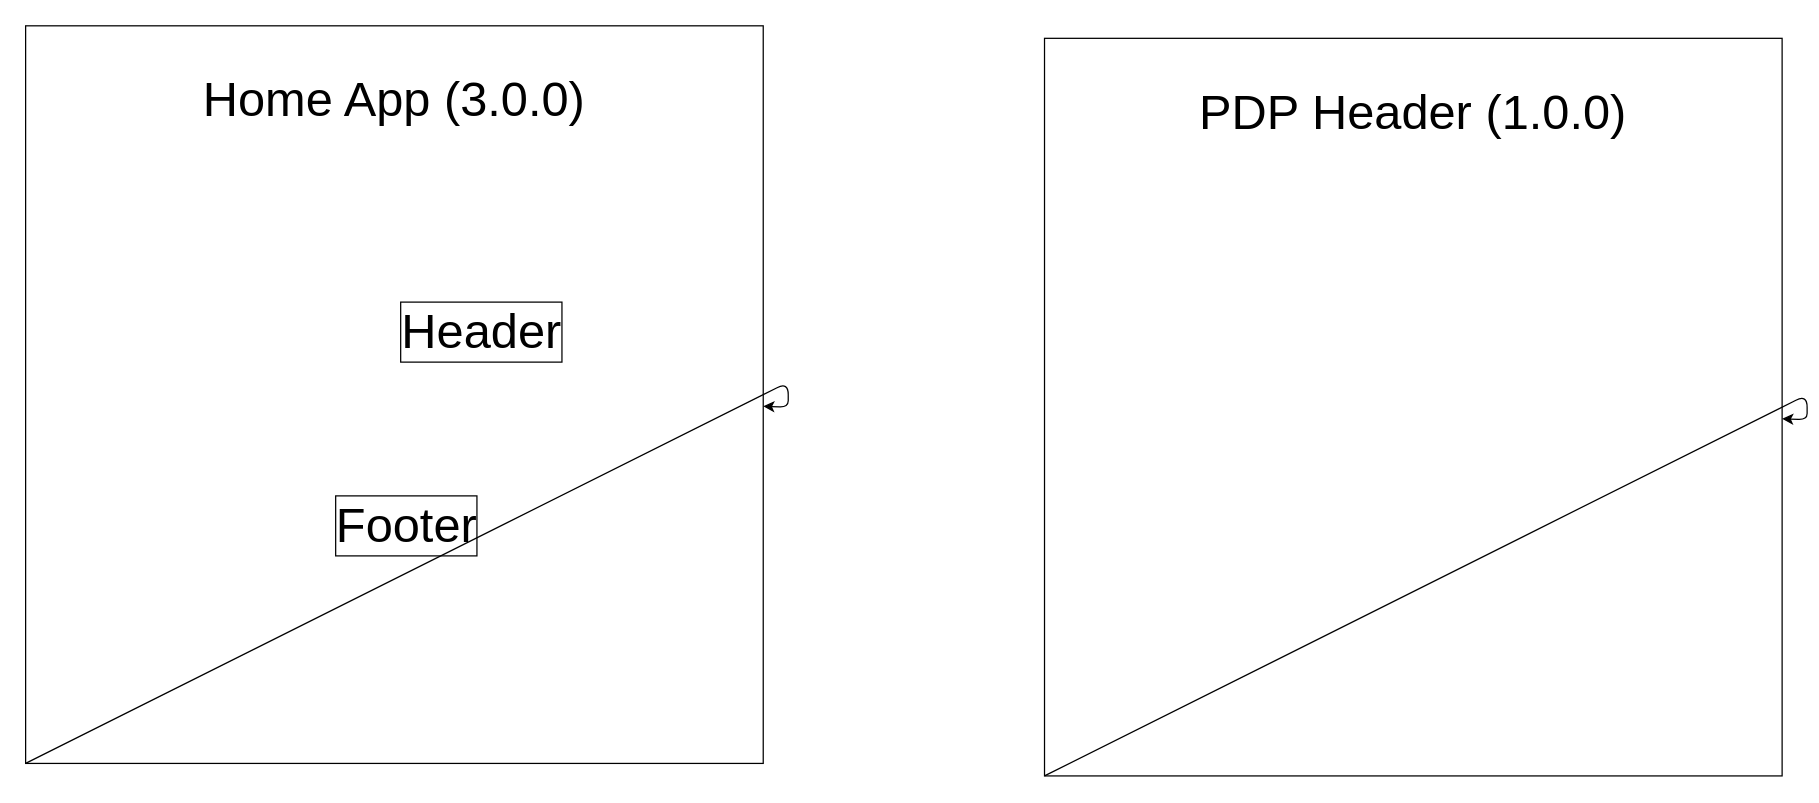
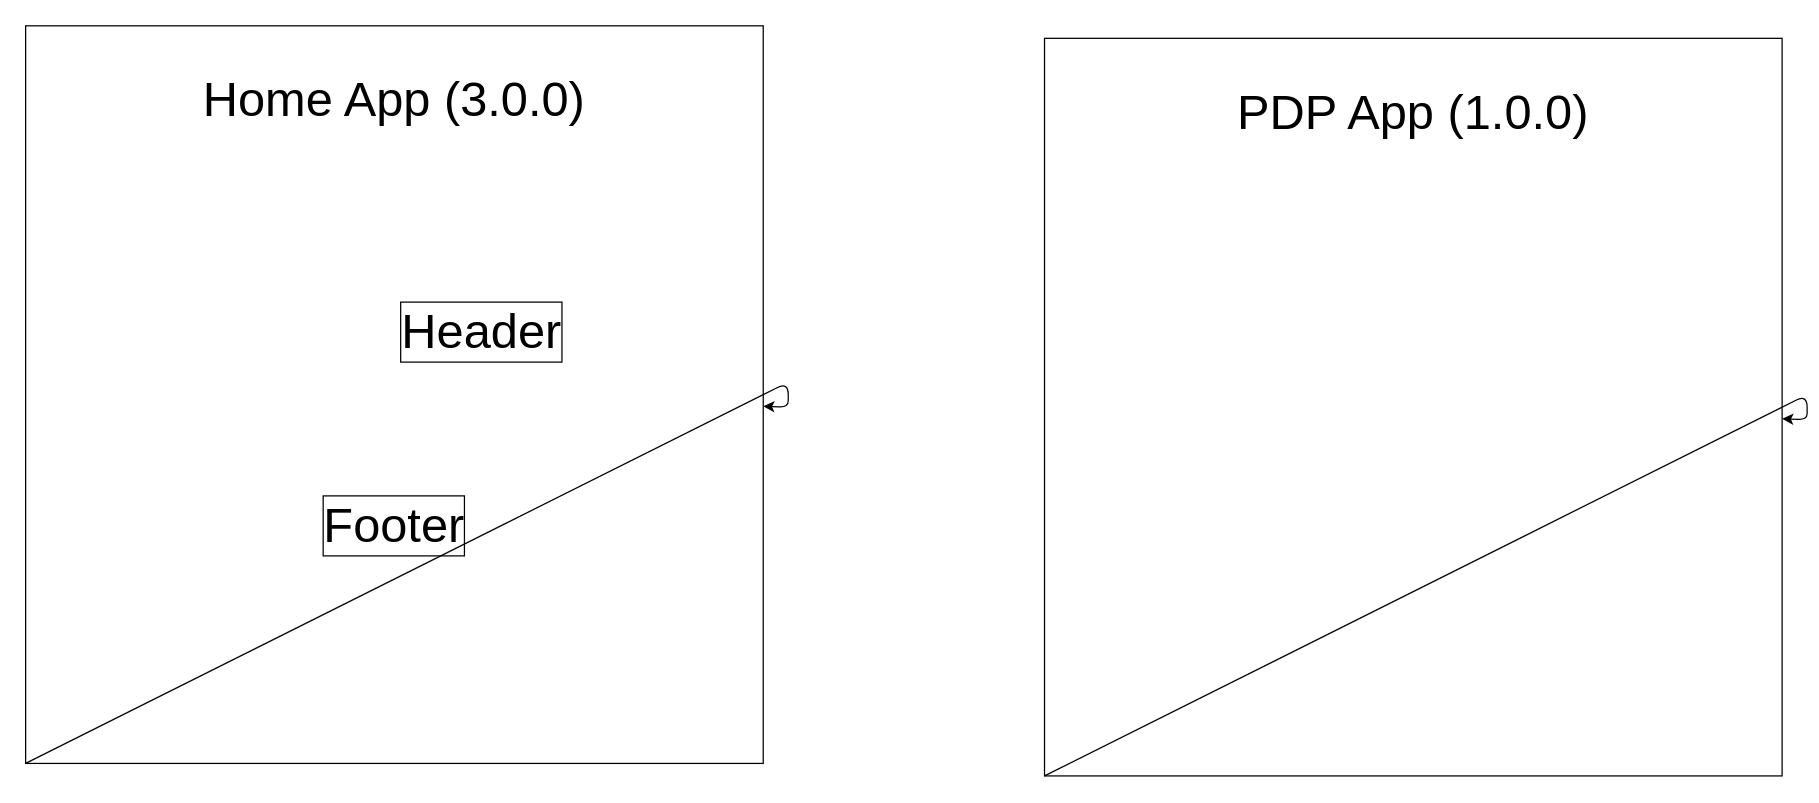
node "PDP Header (1.0.0)": label "PDP Header (1.0.0)" -> "PDP App (1.0.0)"
node "Footer": moved (407, 526) -> (394, 526)
